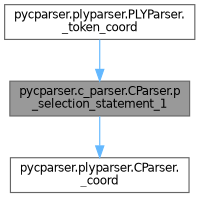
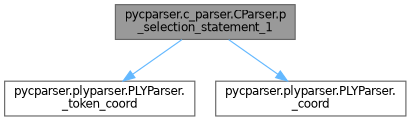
edge "pycparser.plyparser.PLYParser. _token_coord" -> "pycparser.c_parser.CParser.p _selection_statement_1": reversed
node "pycparser.plyparser.CParser. _coord": label "pycparser.plyparser.CParser. _coord" -> "pycparser.plyparser.PLYParser. _coord"
